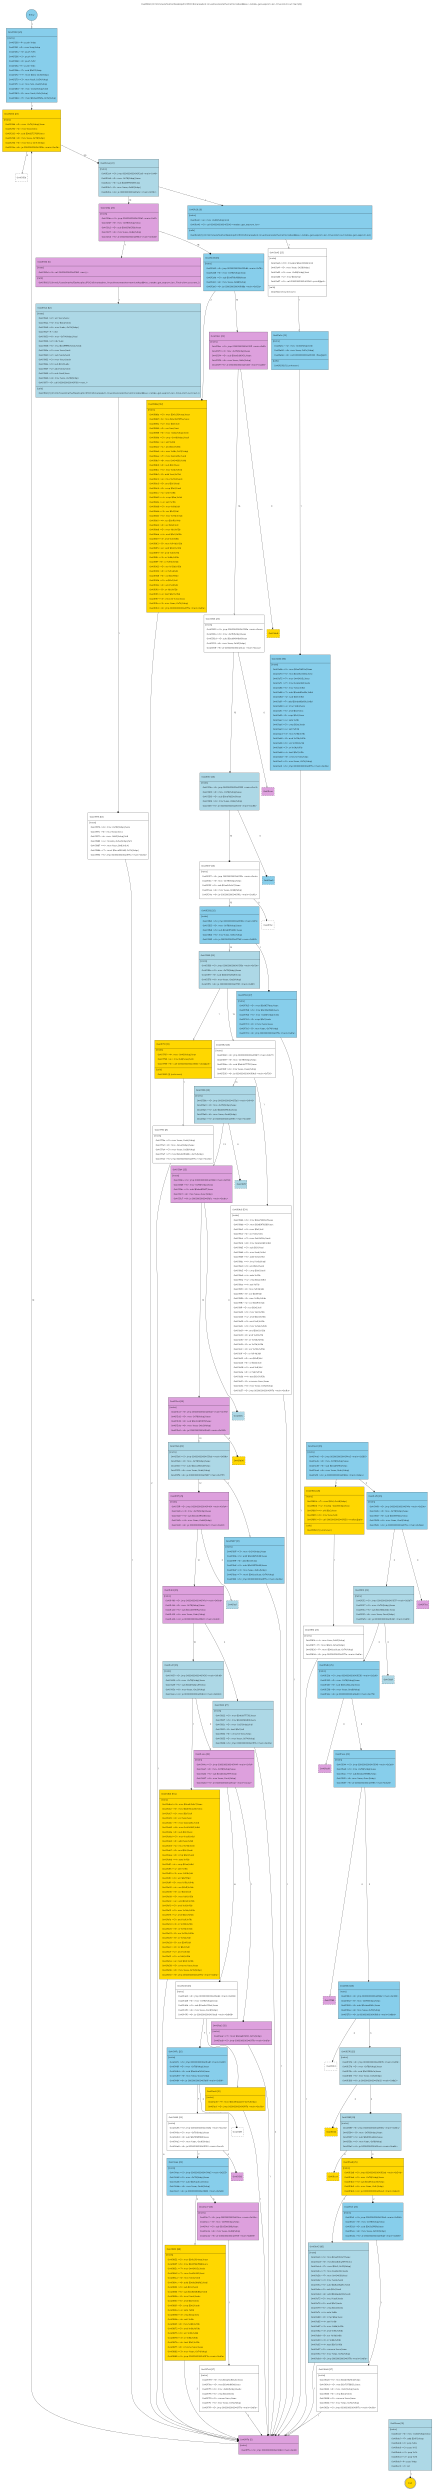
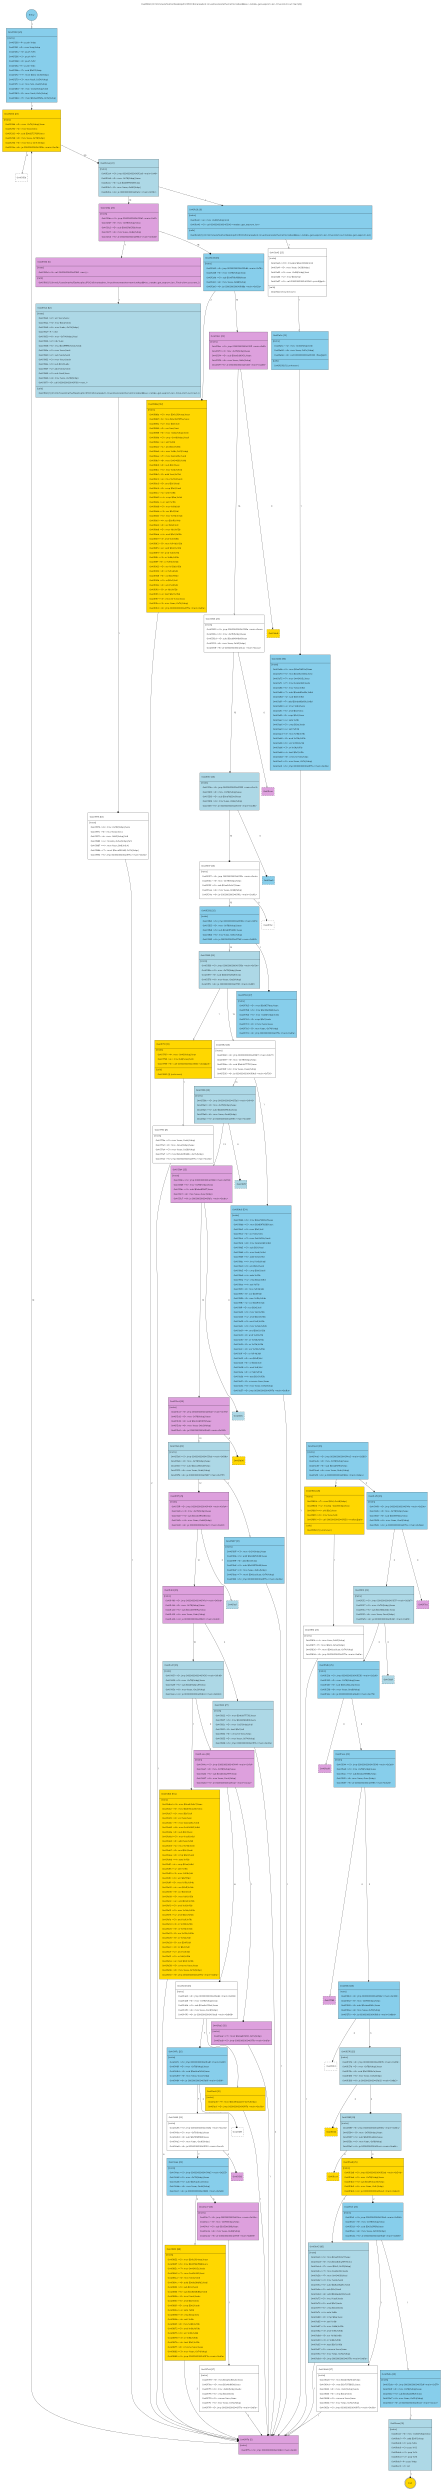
node "0x4019b6 [134]": fillcolor white -> skyblue
edge "0x4017b3 [27]" -> "0x401f7a [5]": removed, label "1"
node "0x4015da [25]": added
